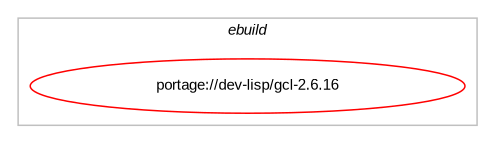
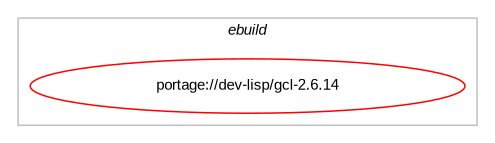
node "portage://dev-lisp/gcl-2.6.16": label "portage://dev-lisp/gcl-2.6.16" -> "portage://dev-lisp/gcl-2.6.14"
